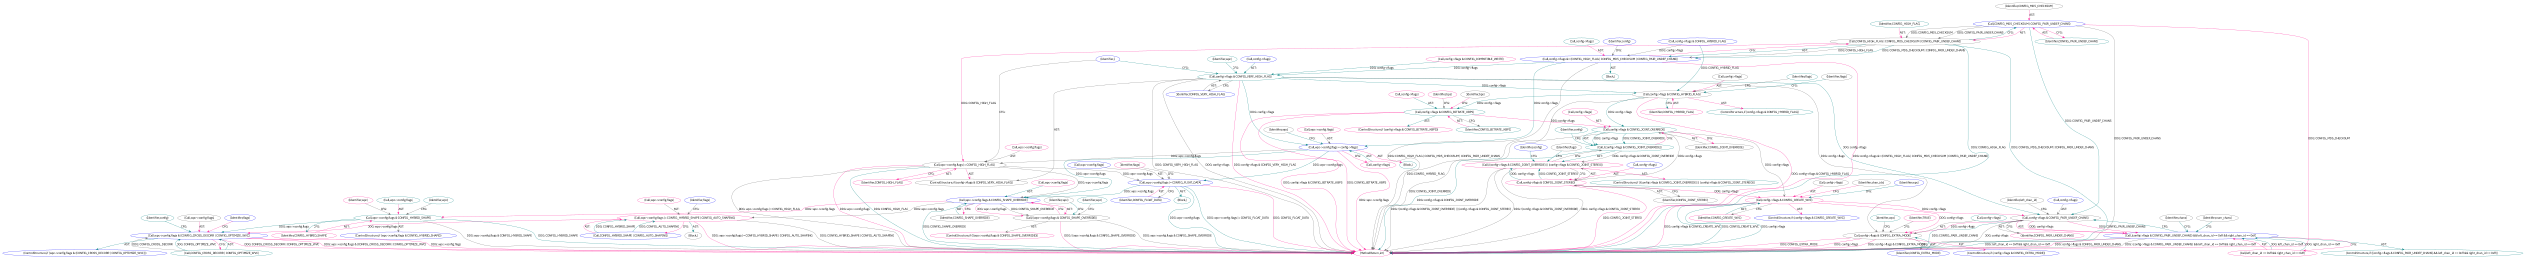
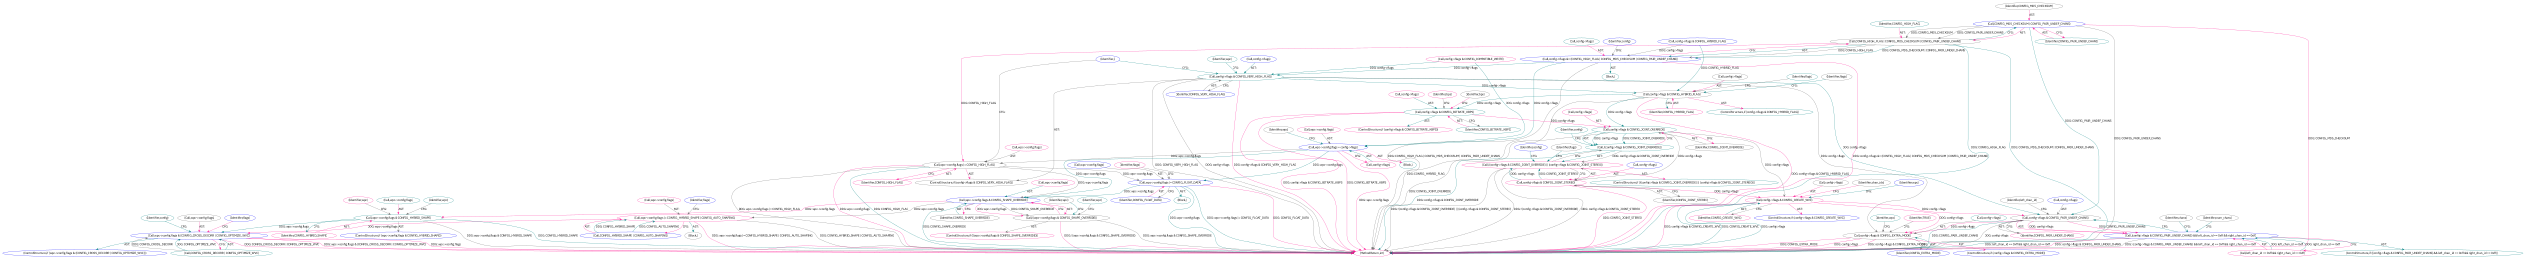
edge "(Call,config->flags & CONFIG_VERY_HIGH_FLAG)" -> "(Call,wpc->config.flags = config->flags)": now "(Call,config->flags & CONFIG_COMPATIBLE_WRITE)" -> "(Call,wpc->config.flags = config->flags)"
